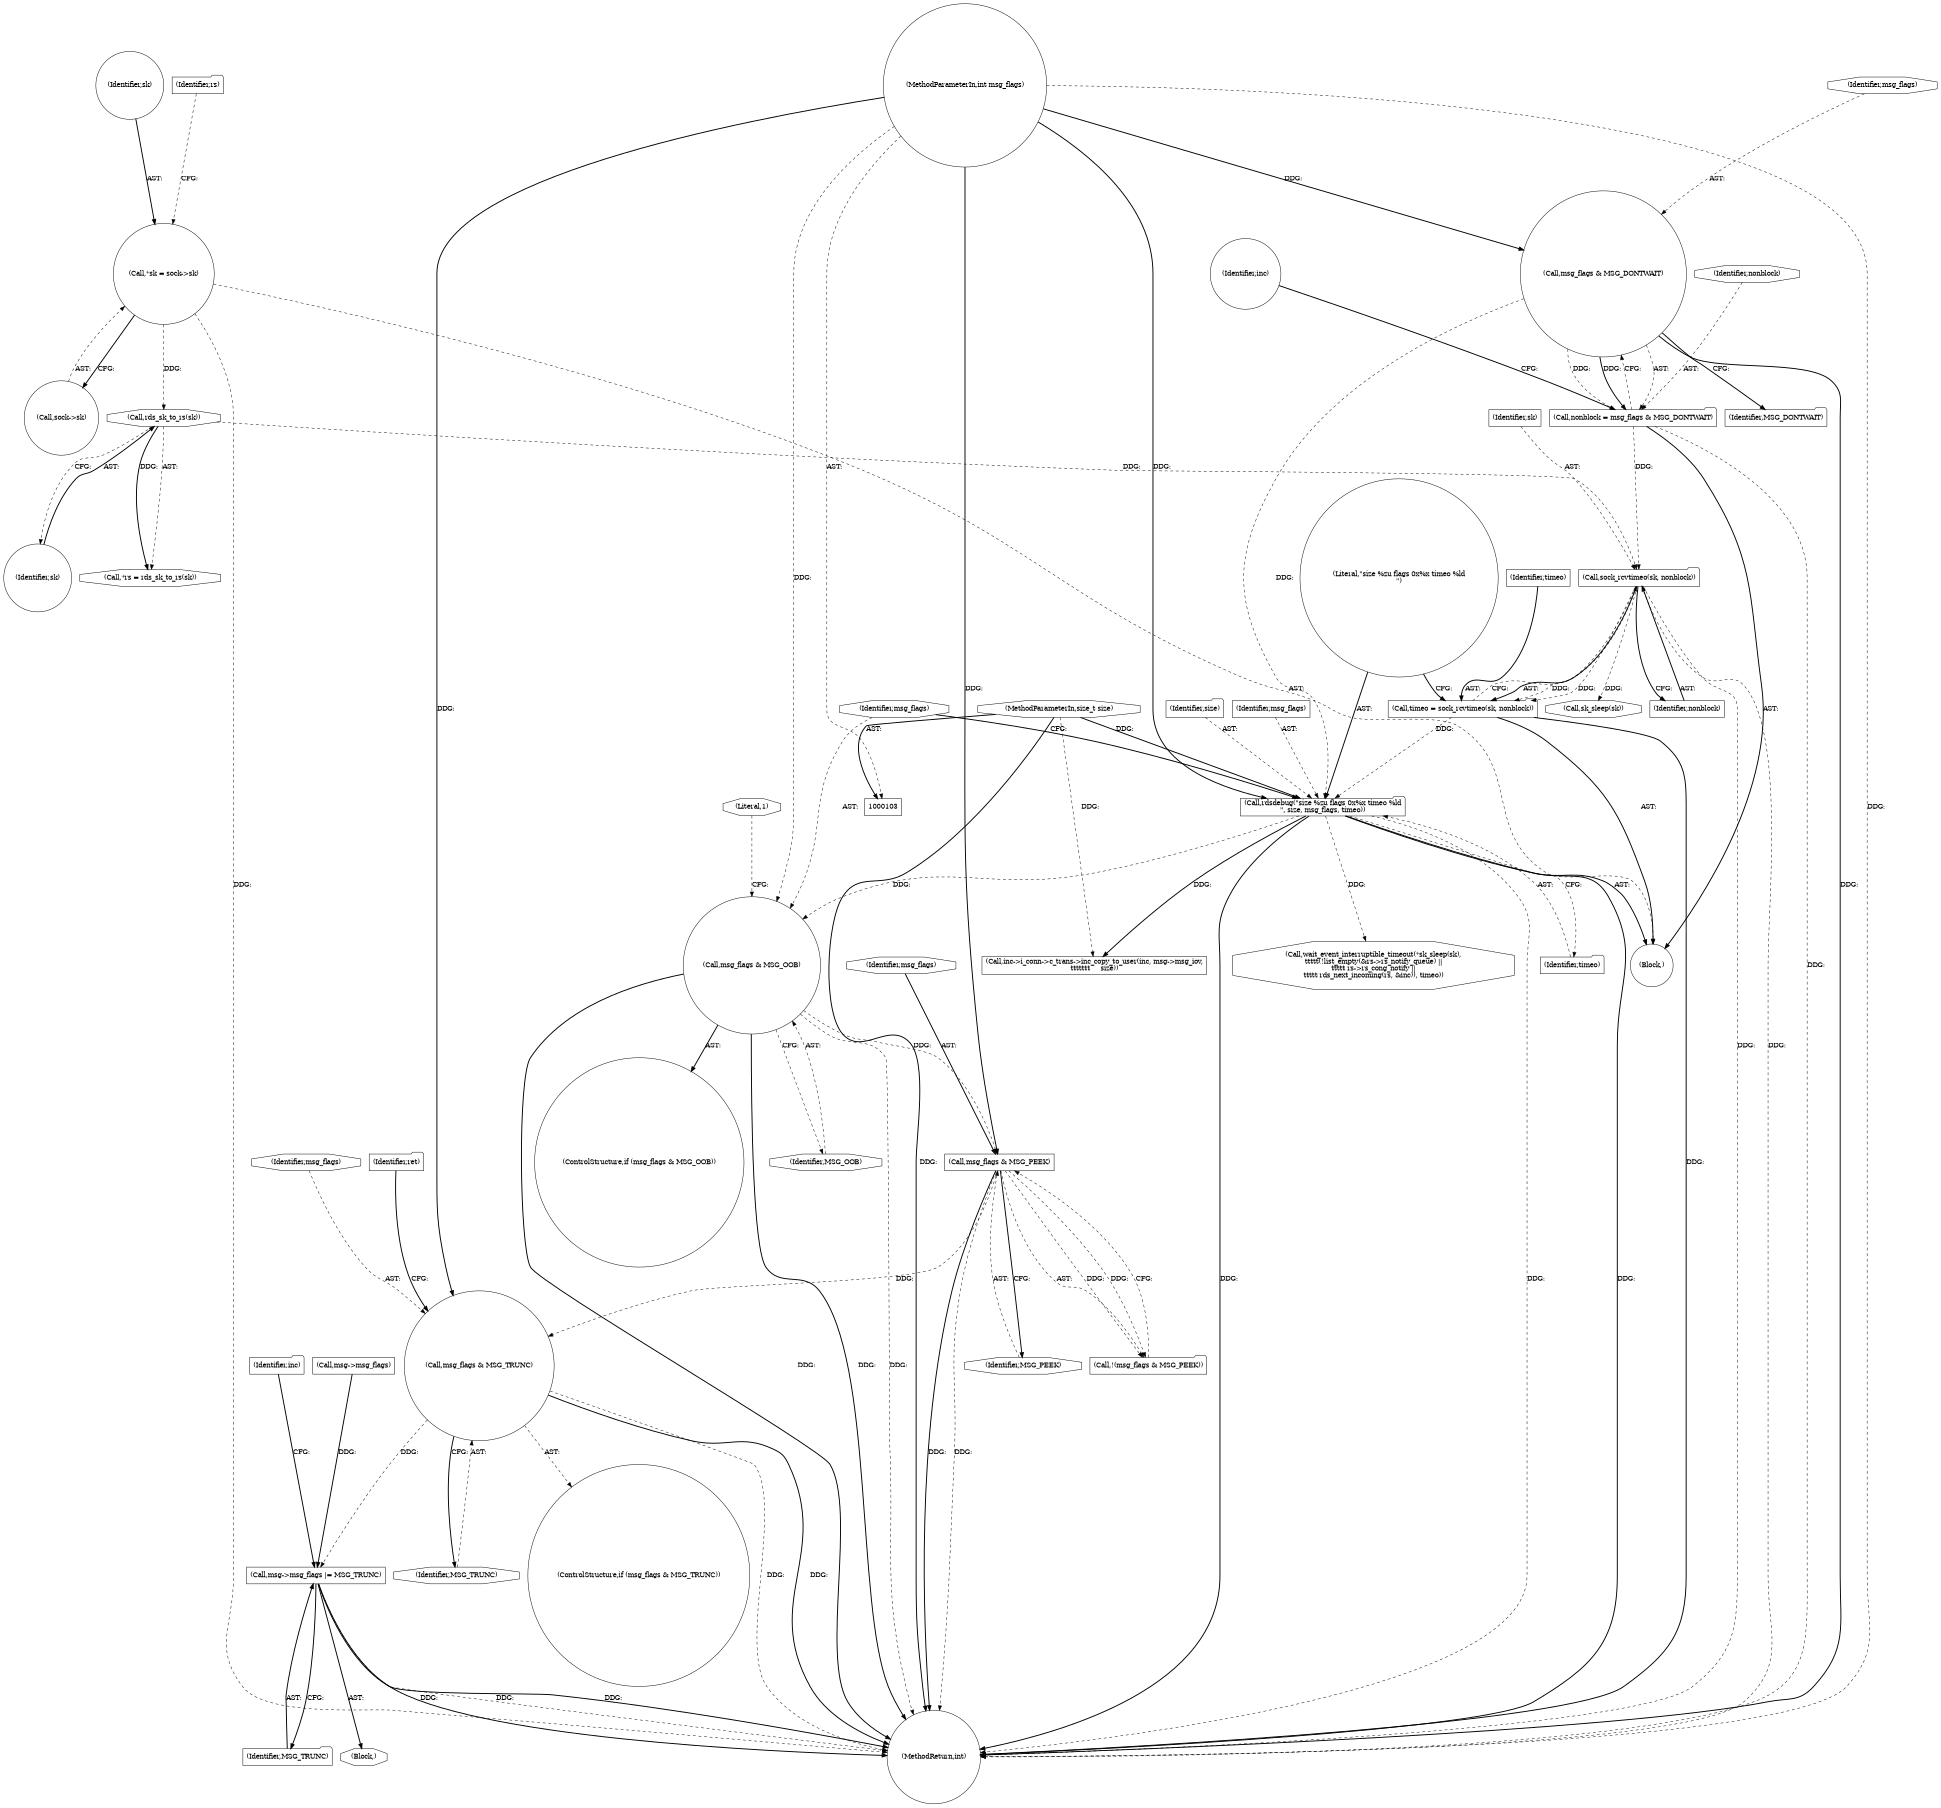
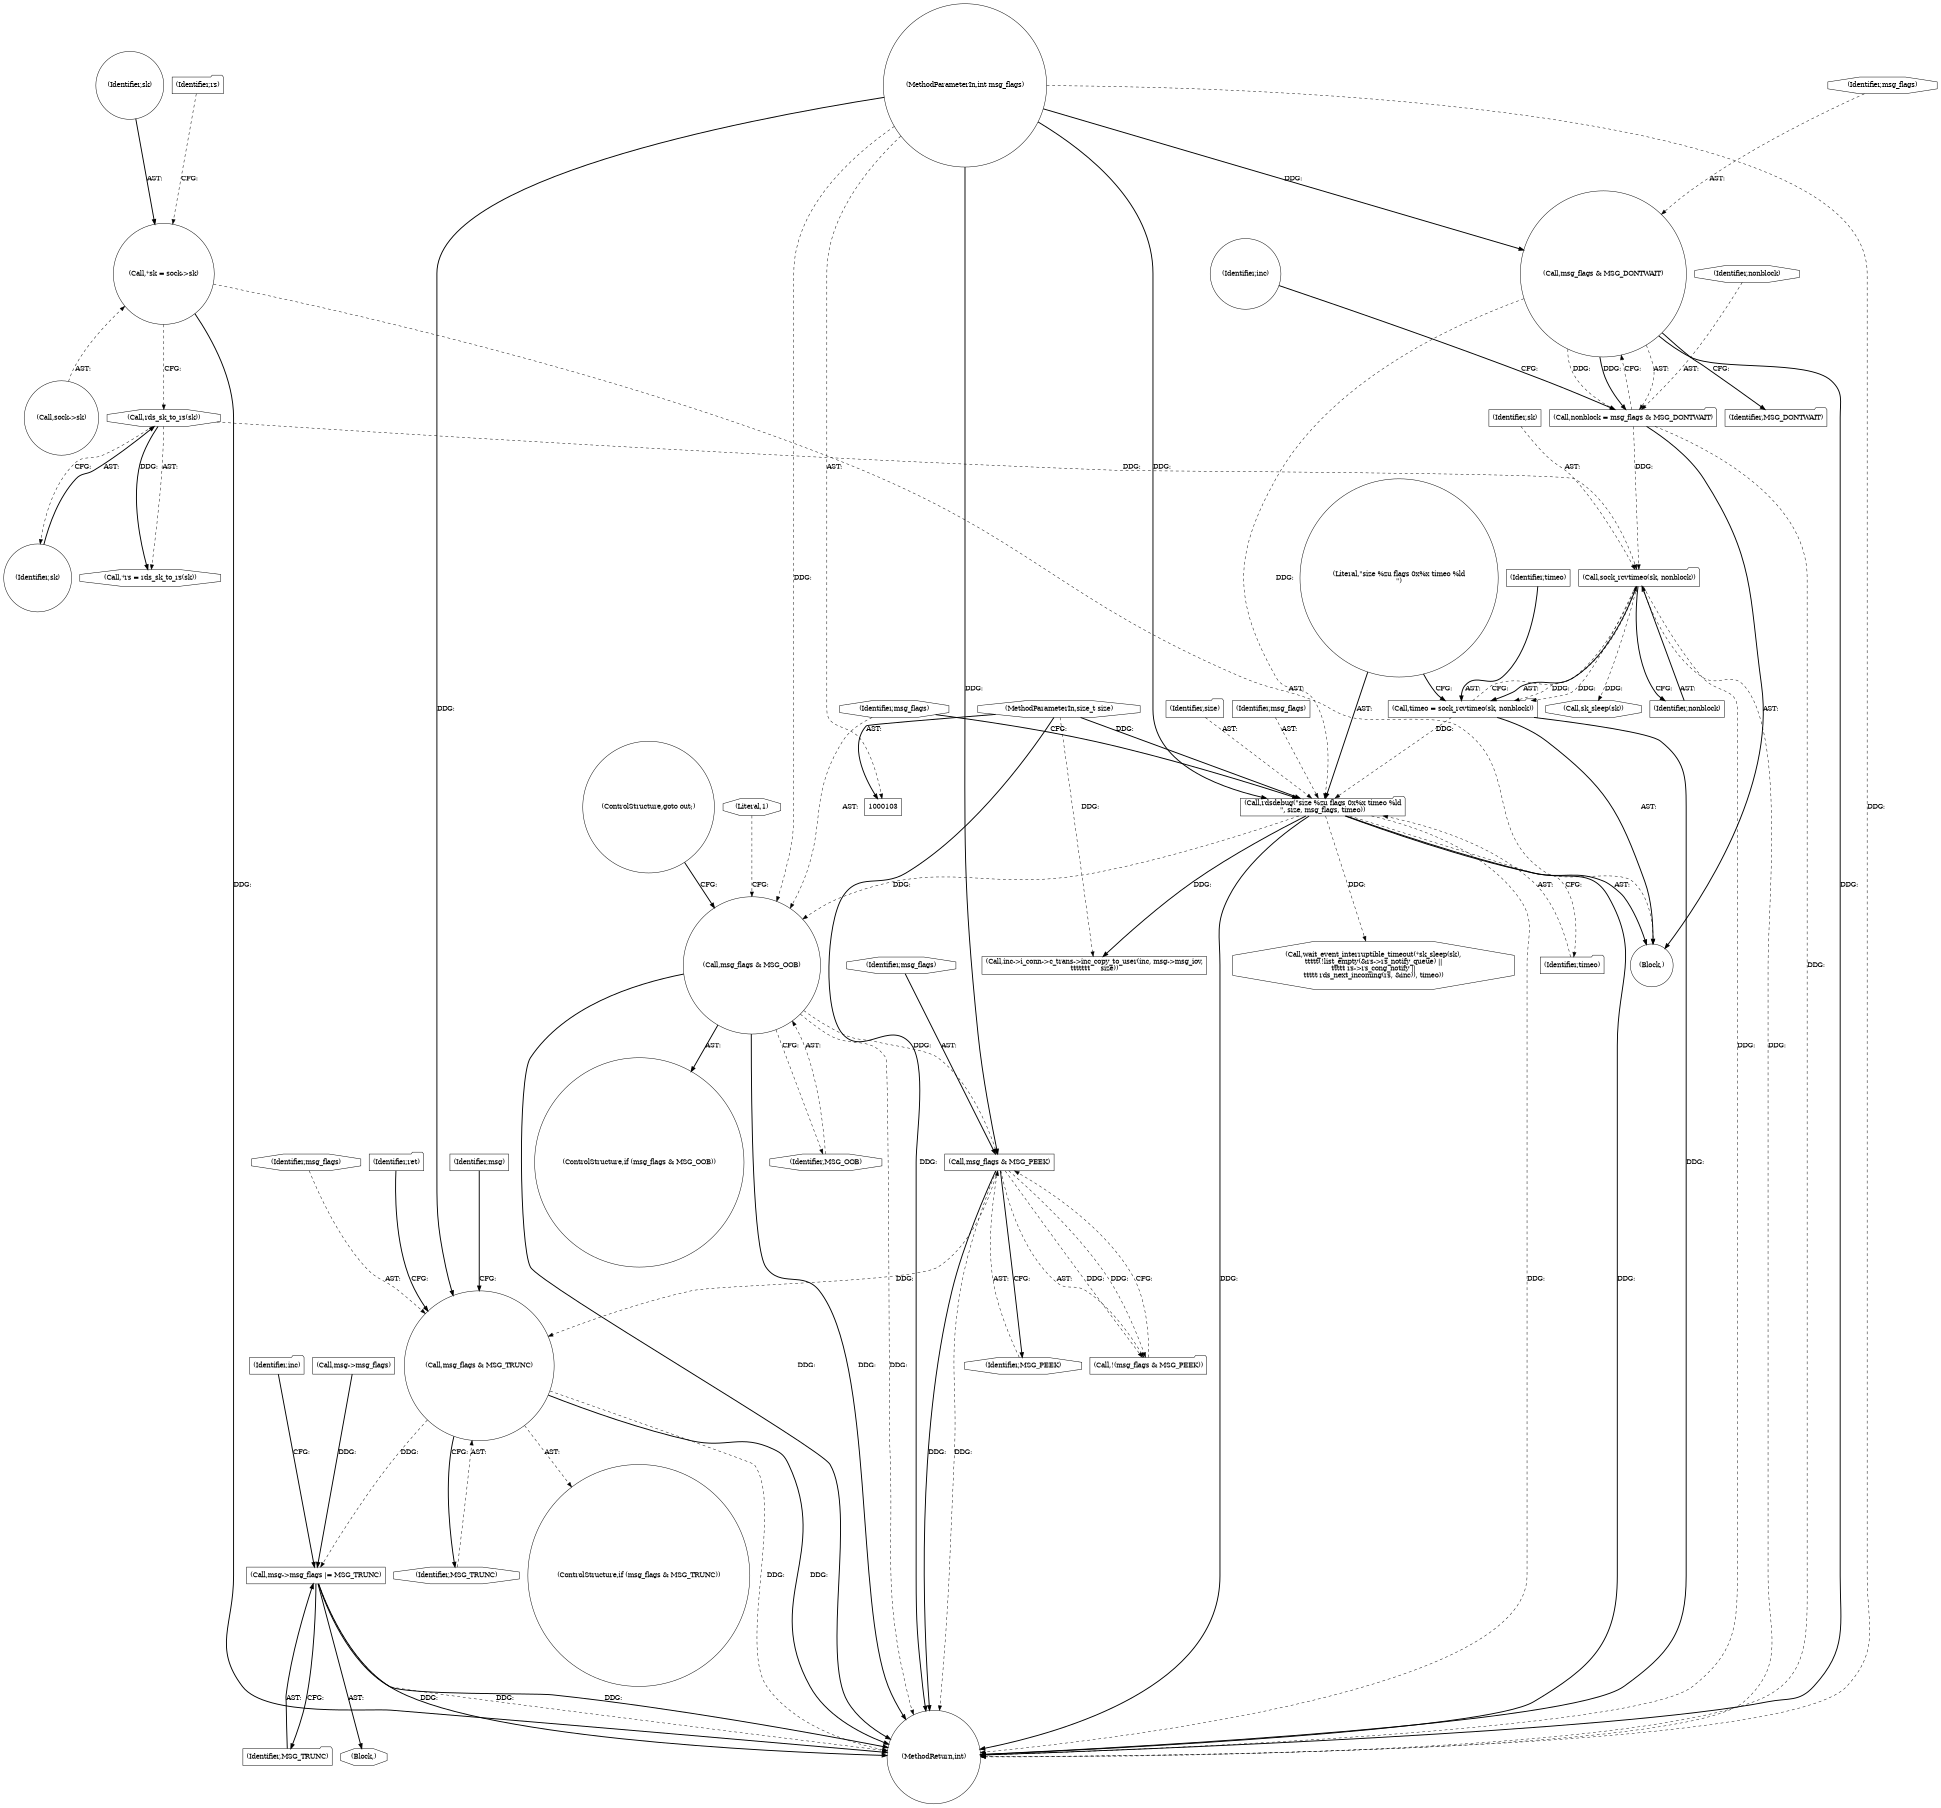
edge "(Call,*sk = sock->sk)" -> "(Call,sock->sk)": removed, label "CFG:"
edge "(Call,*sk = sock->sk)" -> "(Call,rds_sk_to_rs(sk))": label "DDG: " -> "CFG: "
node "(ControlStructure,goto out;)": added
node "(Identifier,msg)": added
edge "(Call,*sk = sock->sk)" -> "(MethodReturn,int)": style dashed -> bold
